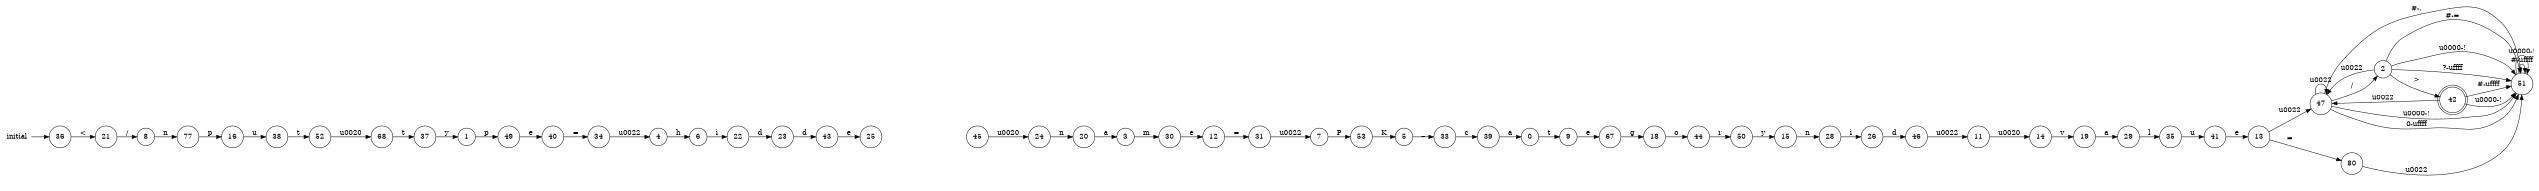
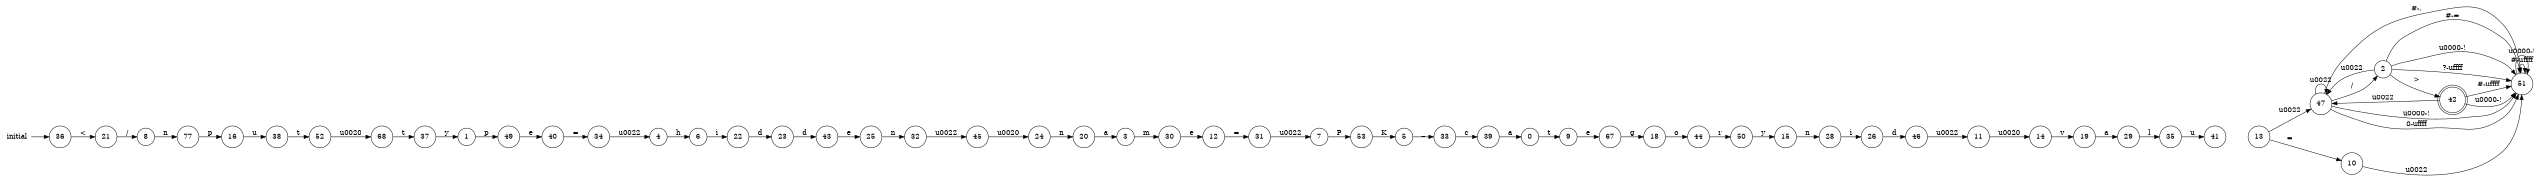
node "32": added
edge "41" -> "13": removed, label "e"
node "80": label "80" -> "10"
